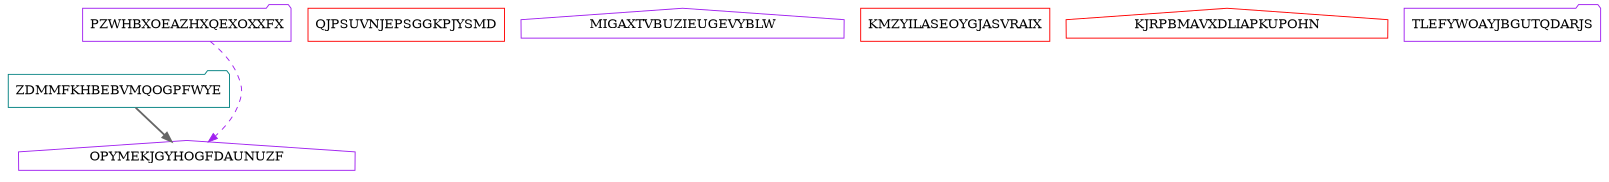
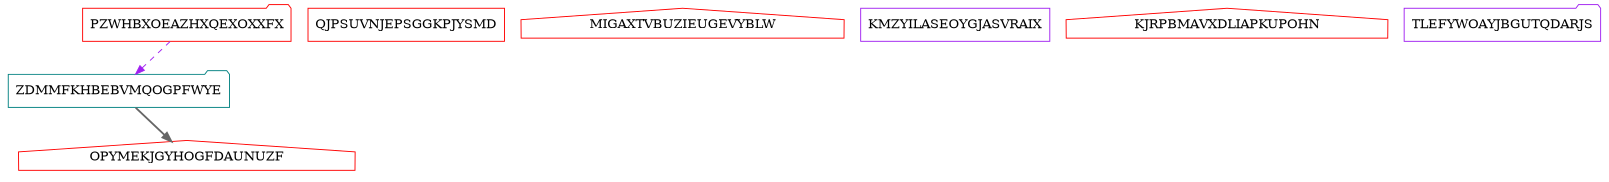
node "PZWHBXOEAZHXQEXOXXFX": color purple -> red
node "MIGAXTVBUZIEUGEVYBLW": color purple -> red
node "KMZYILASEOYGJASVRAIX": color red -> purple
edge "PZWHBXOEAZHXQEXOXXFX" -> "OPYMEKJGYHOGFDAUNUZF": now "PZWHBXOEAZHXQEXOXXFX" -> "ZDMMFKHBEBVMQOGPFWYE"
node "OPYMEKJGYHOGFDAUNUZF": color purple -> red
